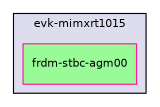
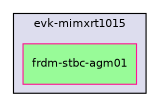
node "frdm-stbc-agm00": label "frdm-stbc-agm00" -> "frdm-stbc-agm01"
